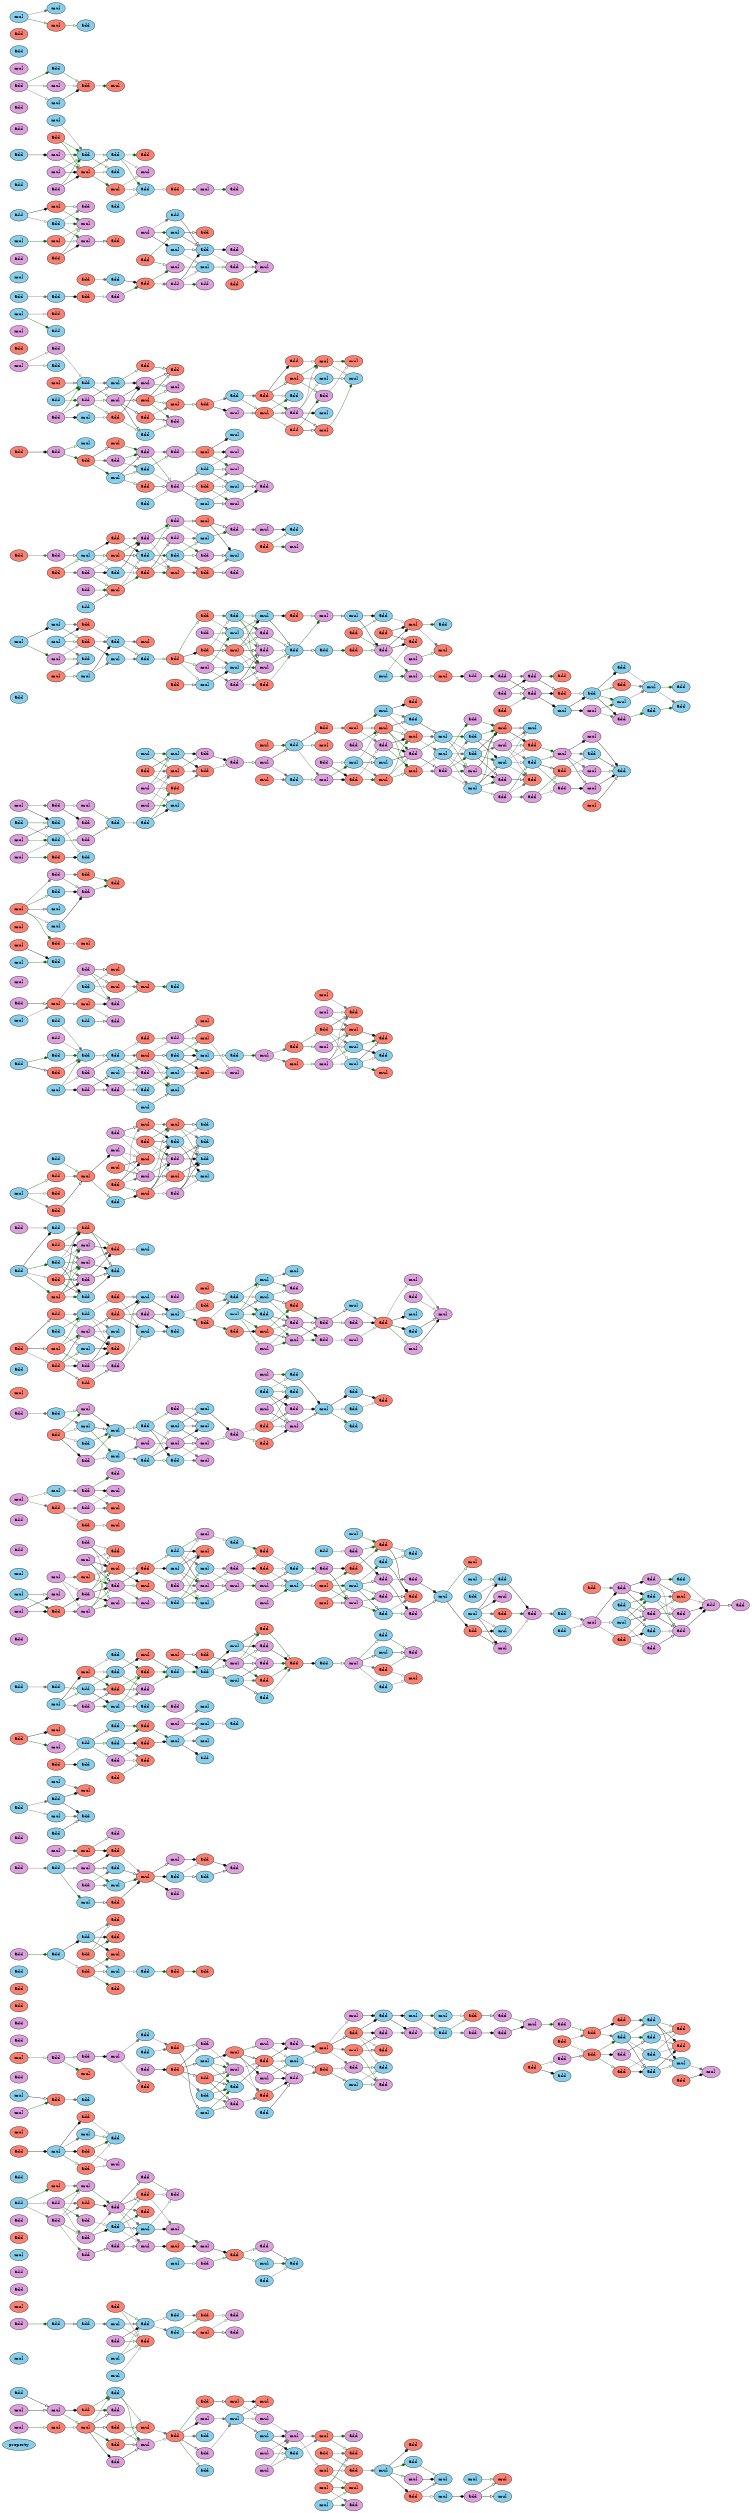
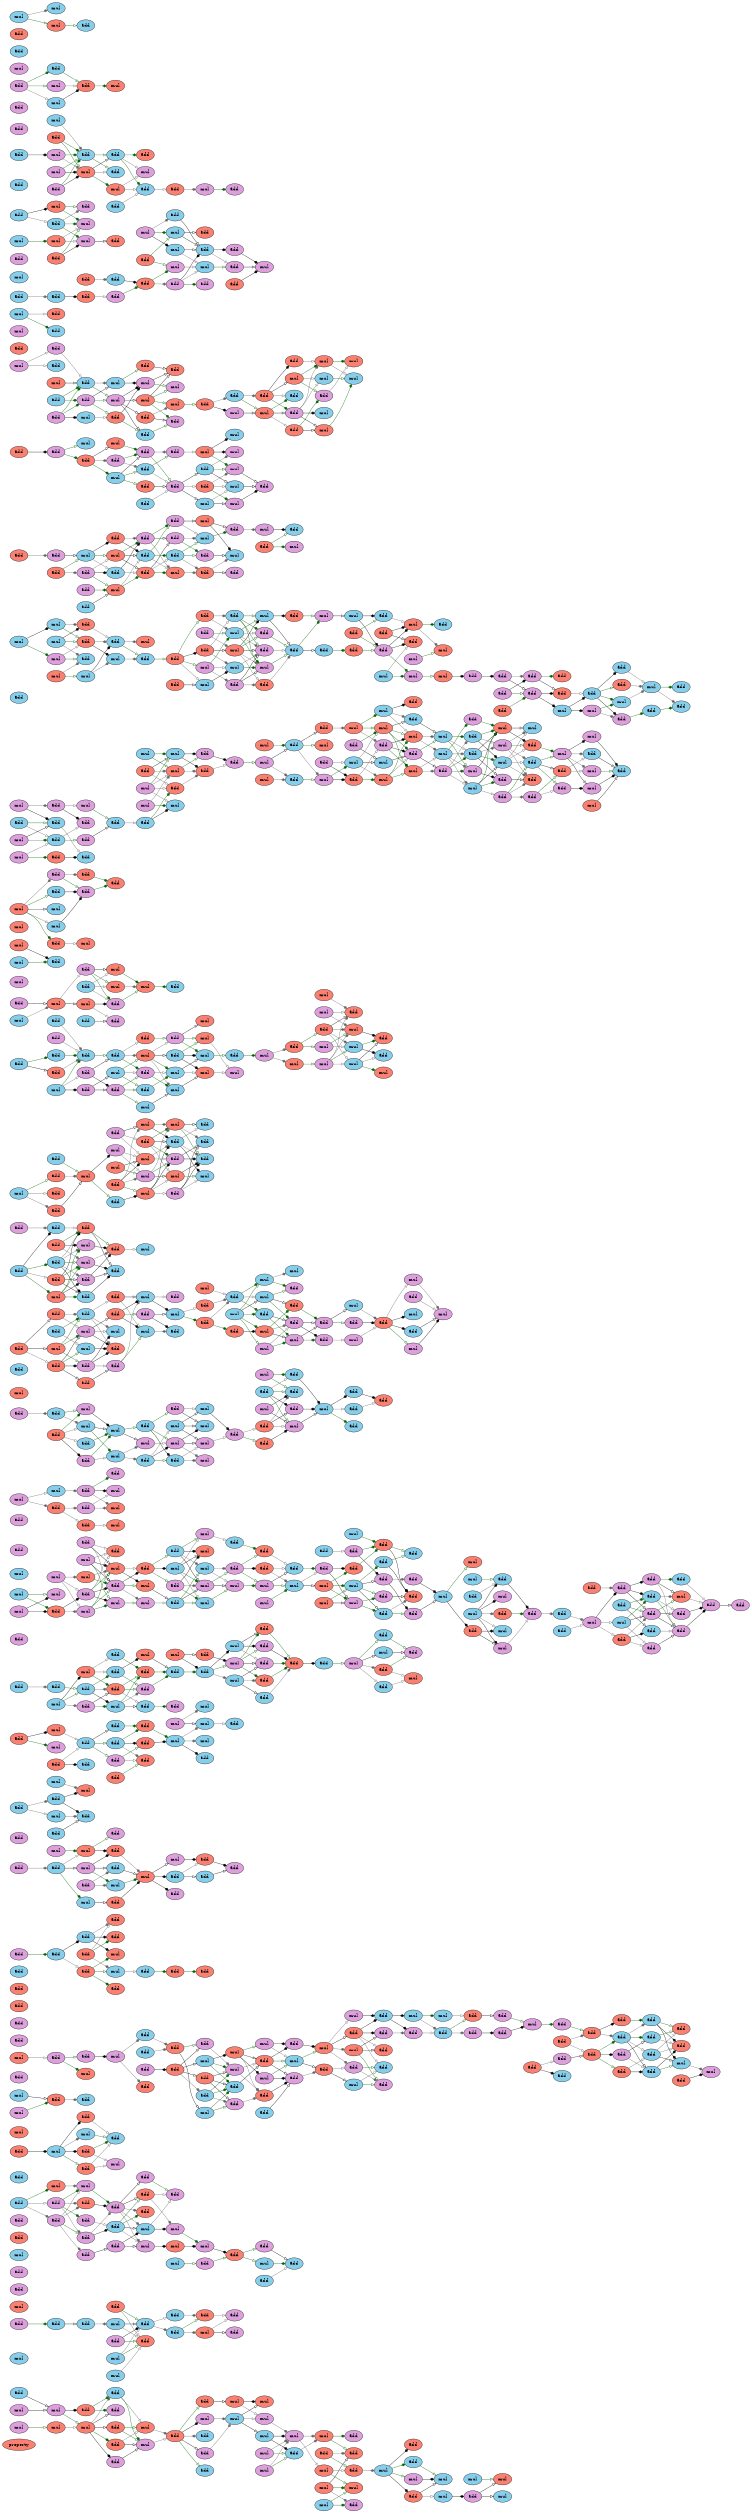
node "property": fillcolor skyblue -> salmon
